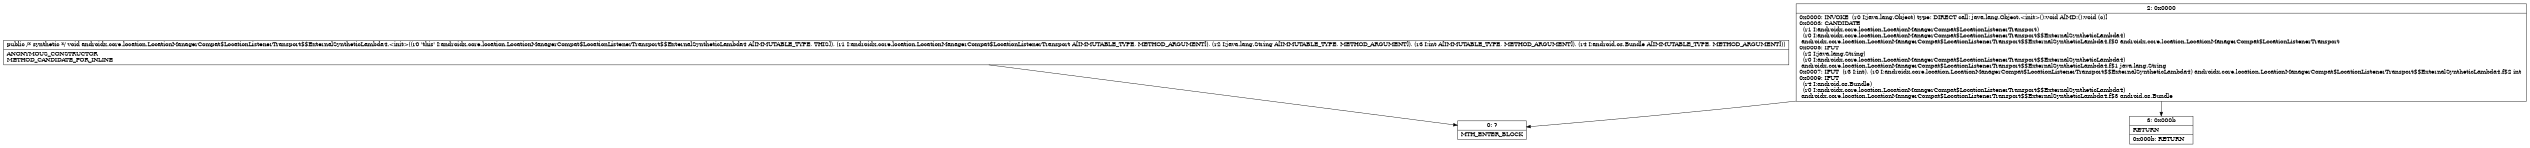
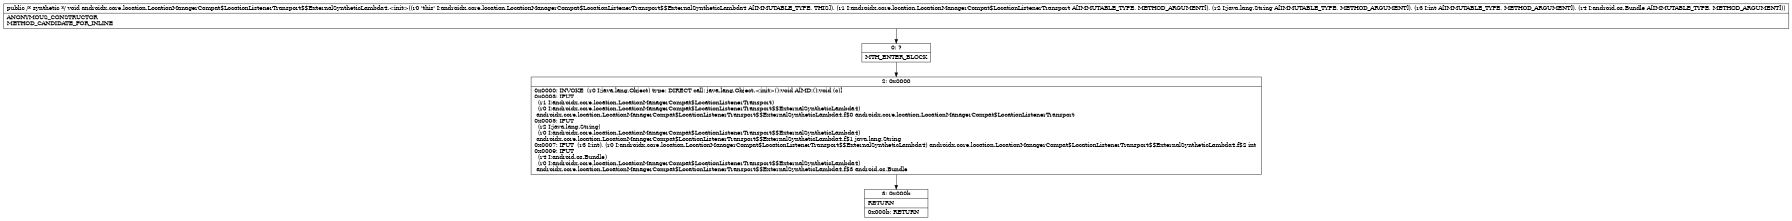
node "2: 0x0000": text "0x0003: CANDIDATE" -> "0x0003: IPUT"
edge "2: 0x0000" -> "0: ?": reversed
